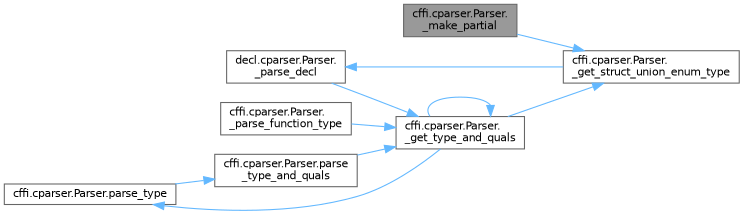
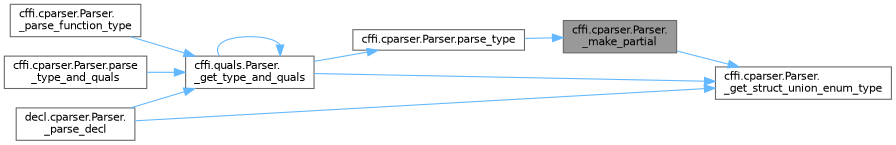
edge "cffi.cparser.Parser. _get_struct_union_enum_type" -> "decl.cparser.Parser. _parse_decl": reversed
node "cffi.cparser.Parser. _get_type_and_quals": label "cffi.cparser.Parser. _get_type_and_quals" -> "cffi.quals.Parser. _get_type_and_quals"
edge "cffi.cparser.Parser.parse_type" -> "cffi.cparser.Parser.parse _type_and_quals": now "cffi.cparser.Parser.parse_type" -> "cffi.cparser.Parser. _make_partial"
